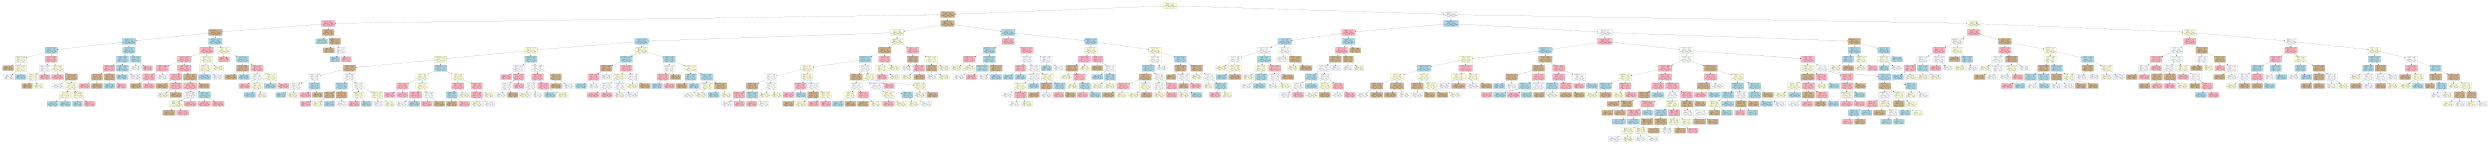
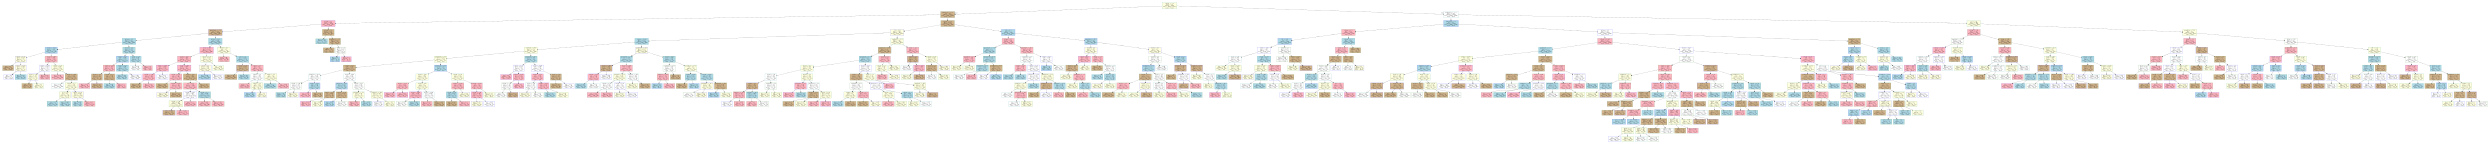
node "gini = 0.49 samples = 56 value = [32, 24] class = False": fillcolor tan -> lightyellow
